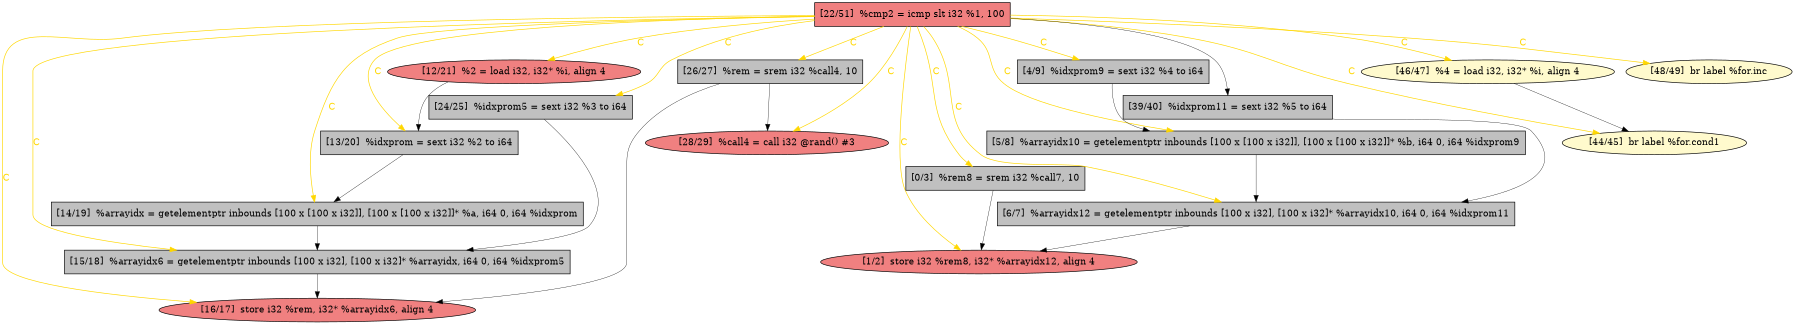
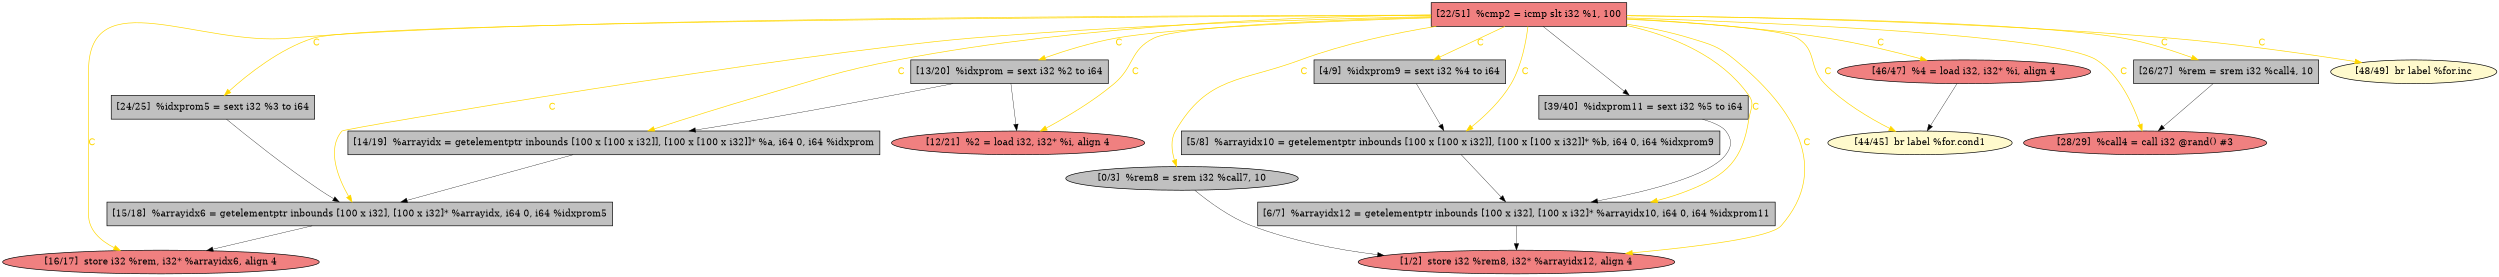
node "[46/47]  %4 = load i32, i32* %i, align 4": fillcolor lemonchiffon -> lightcoral
edge "[12/21]  %2 = load i32, i32* %i, align 4" -> "[13/20]  %idxprom = sext i32 %2 to i64": reversed
node "[0/3]  %rem8 = srem i32 %call7, 10": shape box -> ellipse
edge "[26/27]  %rem = srem i32 %call4, 10" -> "[16/17]  store i32 %rem, i32* %arrayidx6, align 4": removed
